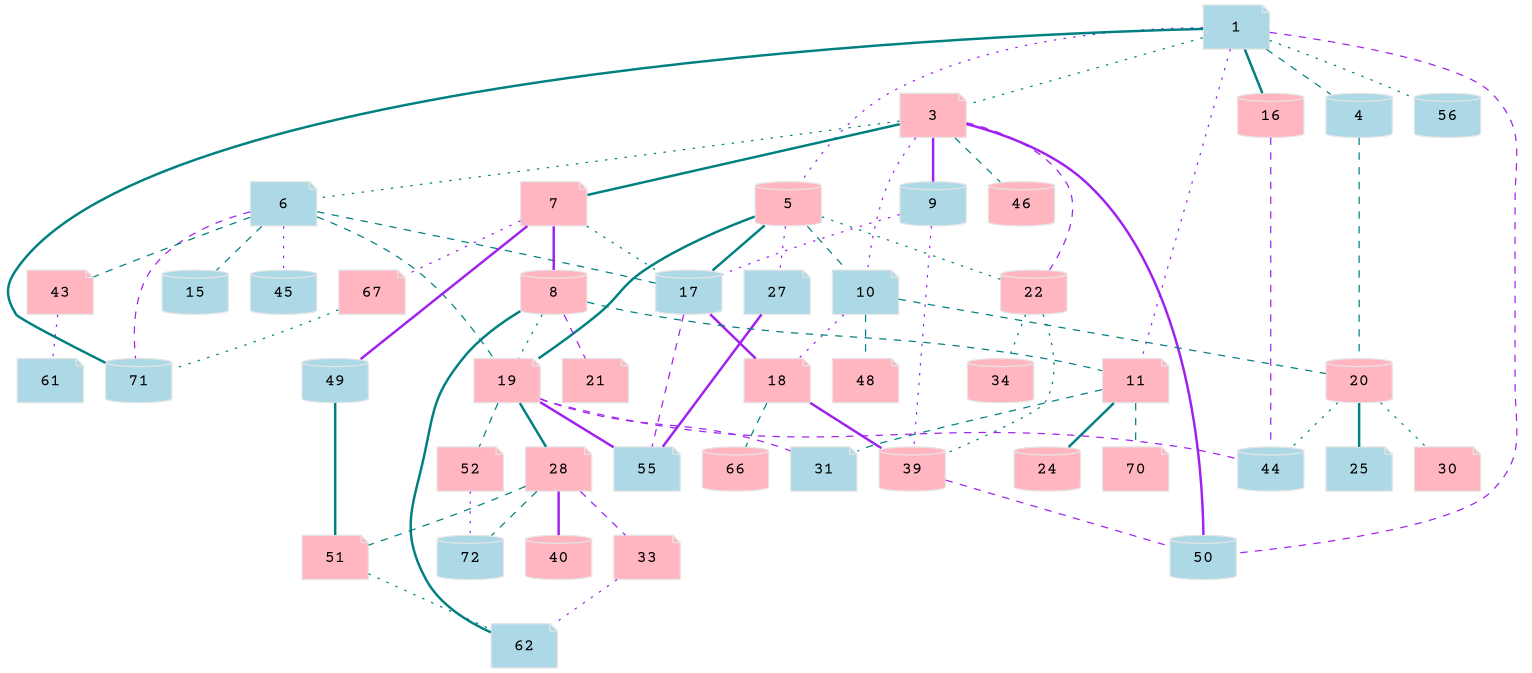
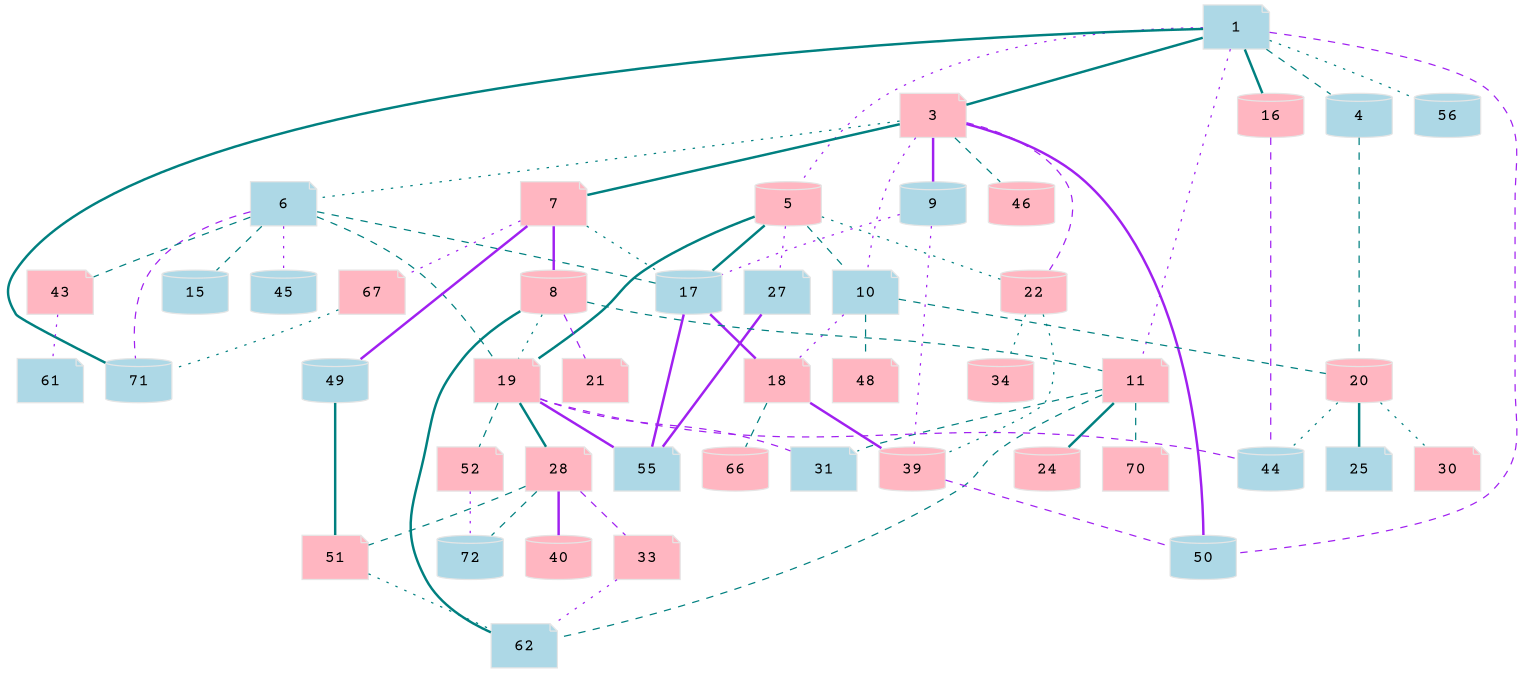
edge "1" -- "3": style dotted -> bold
edge "17" -- "55": style dashed -> bold
edge "11" -- "62": added
